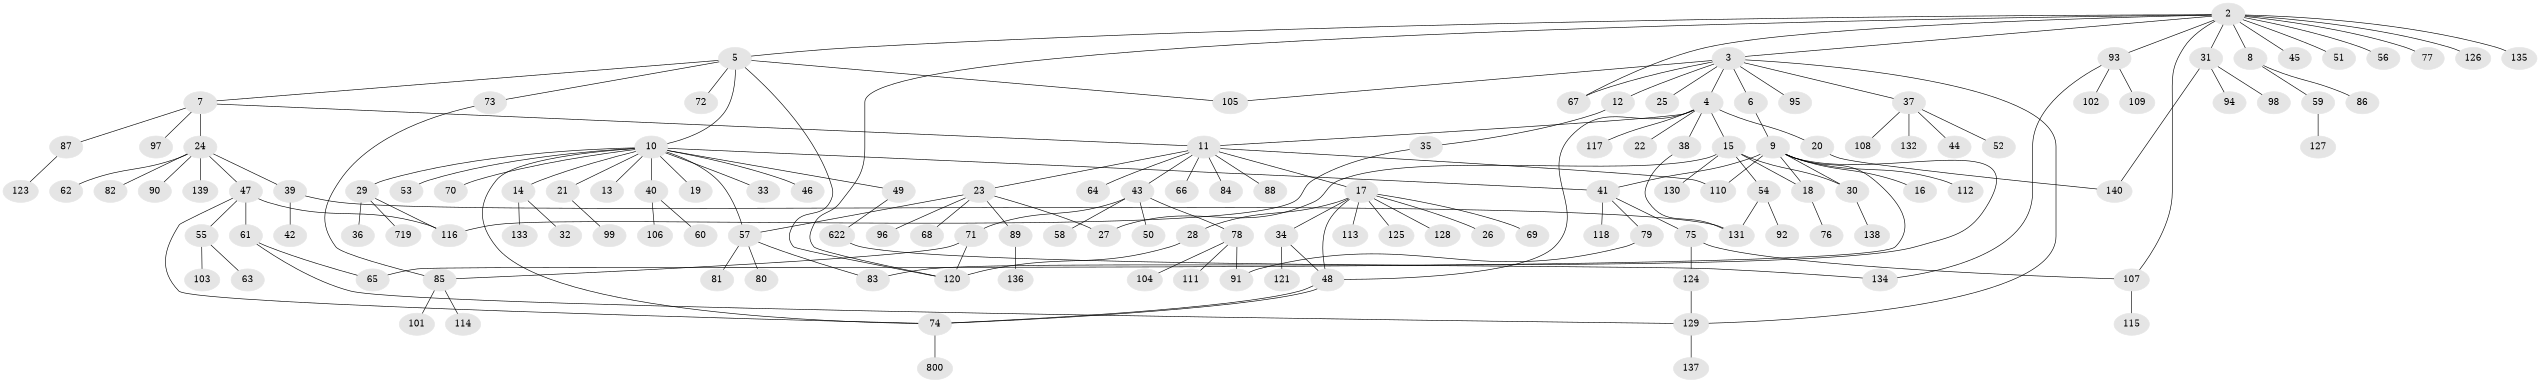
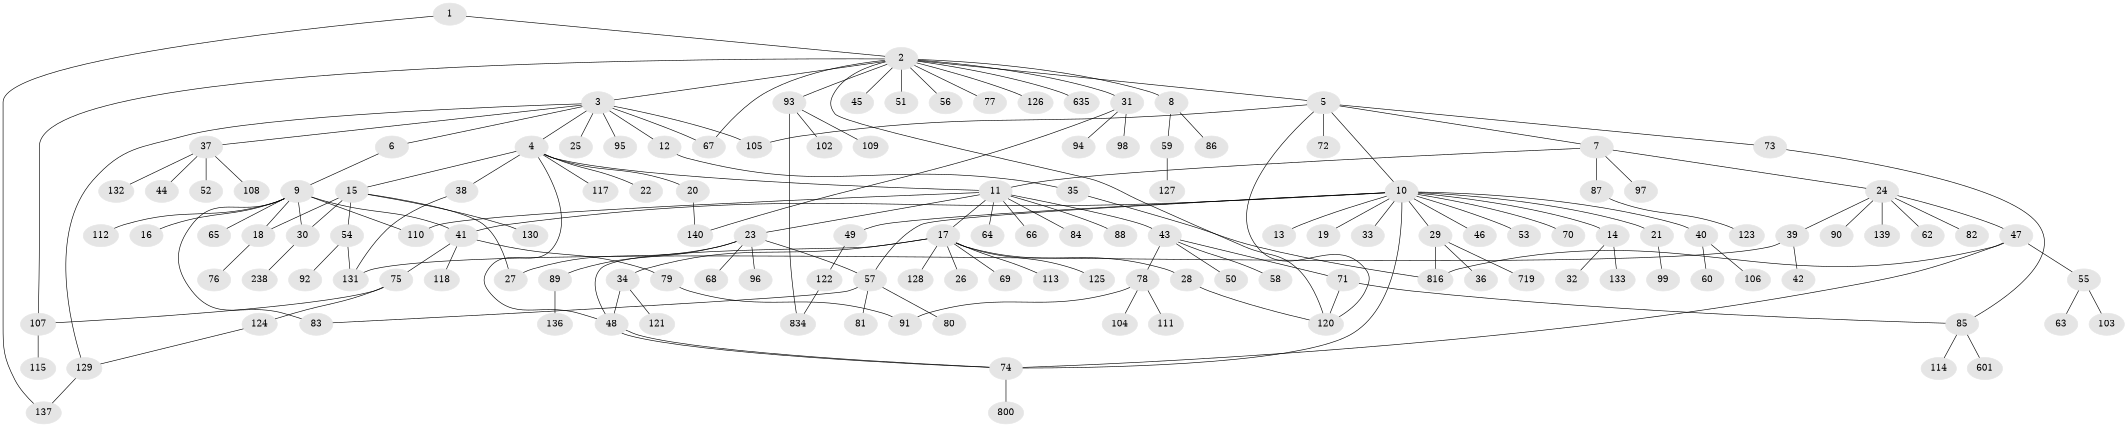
node "1": added
node "135": label "135" -> "635"
node "61": removed
node "116": label "116" -> "816"
node "622": label "622" -> "122"
node "138": label "138" -> "238"
node "134": label "134" -> "834"
node "101": label "101" -> "601"
